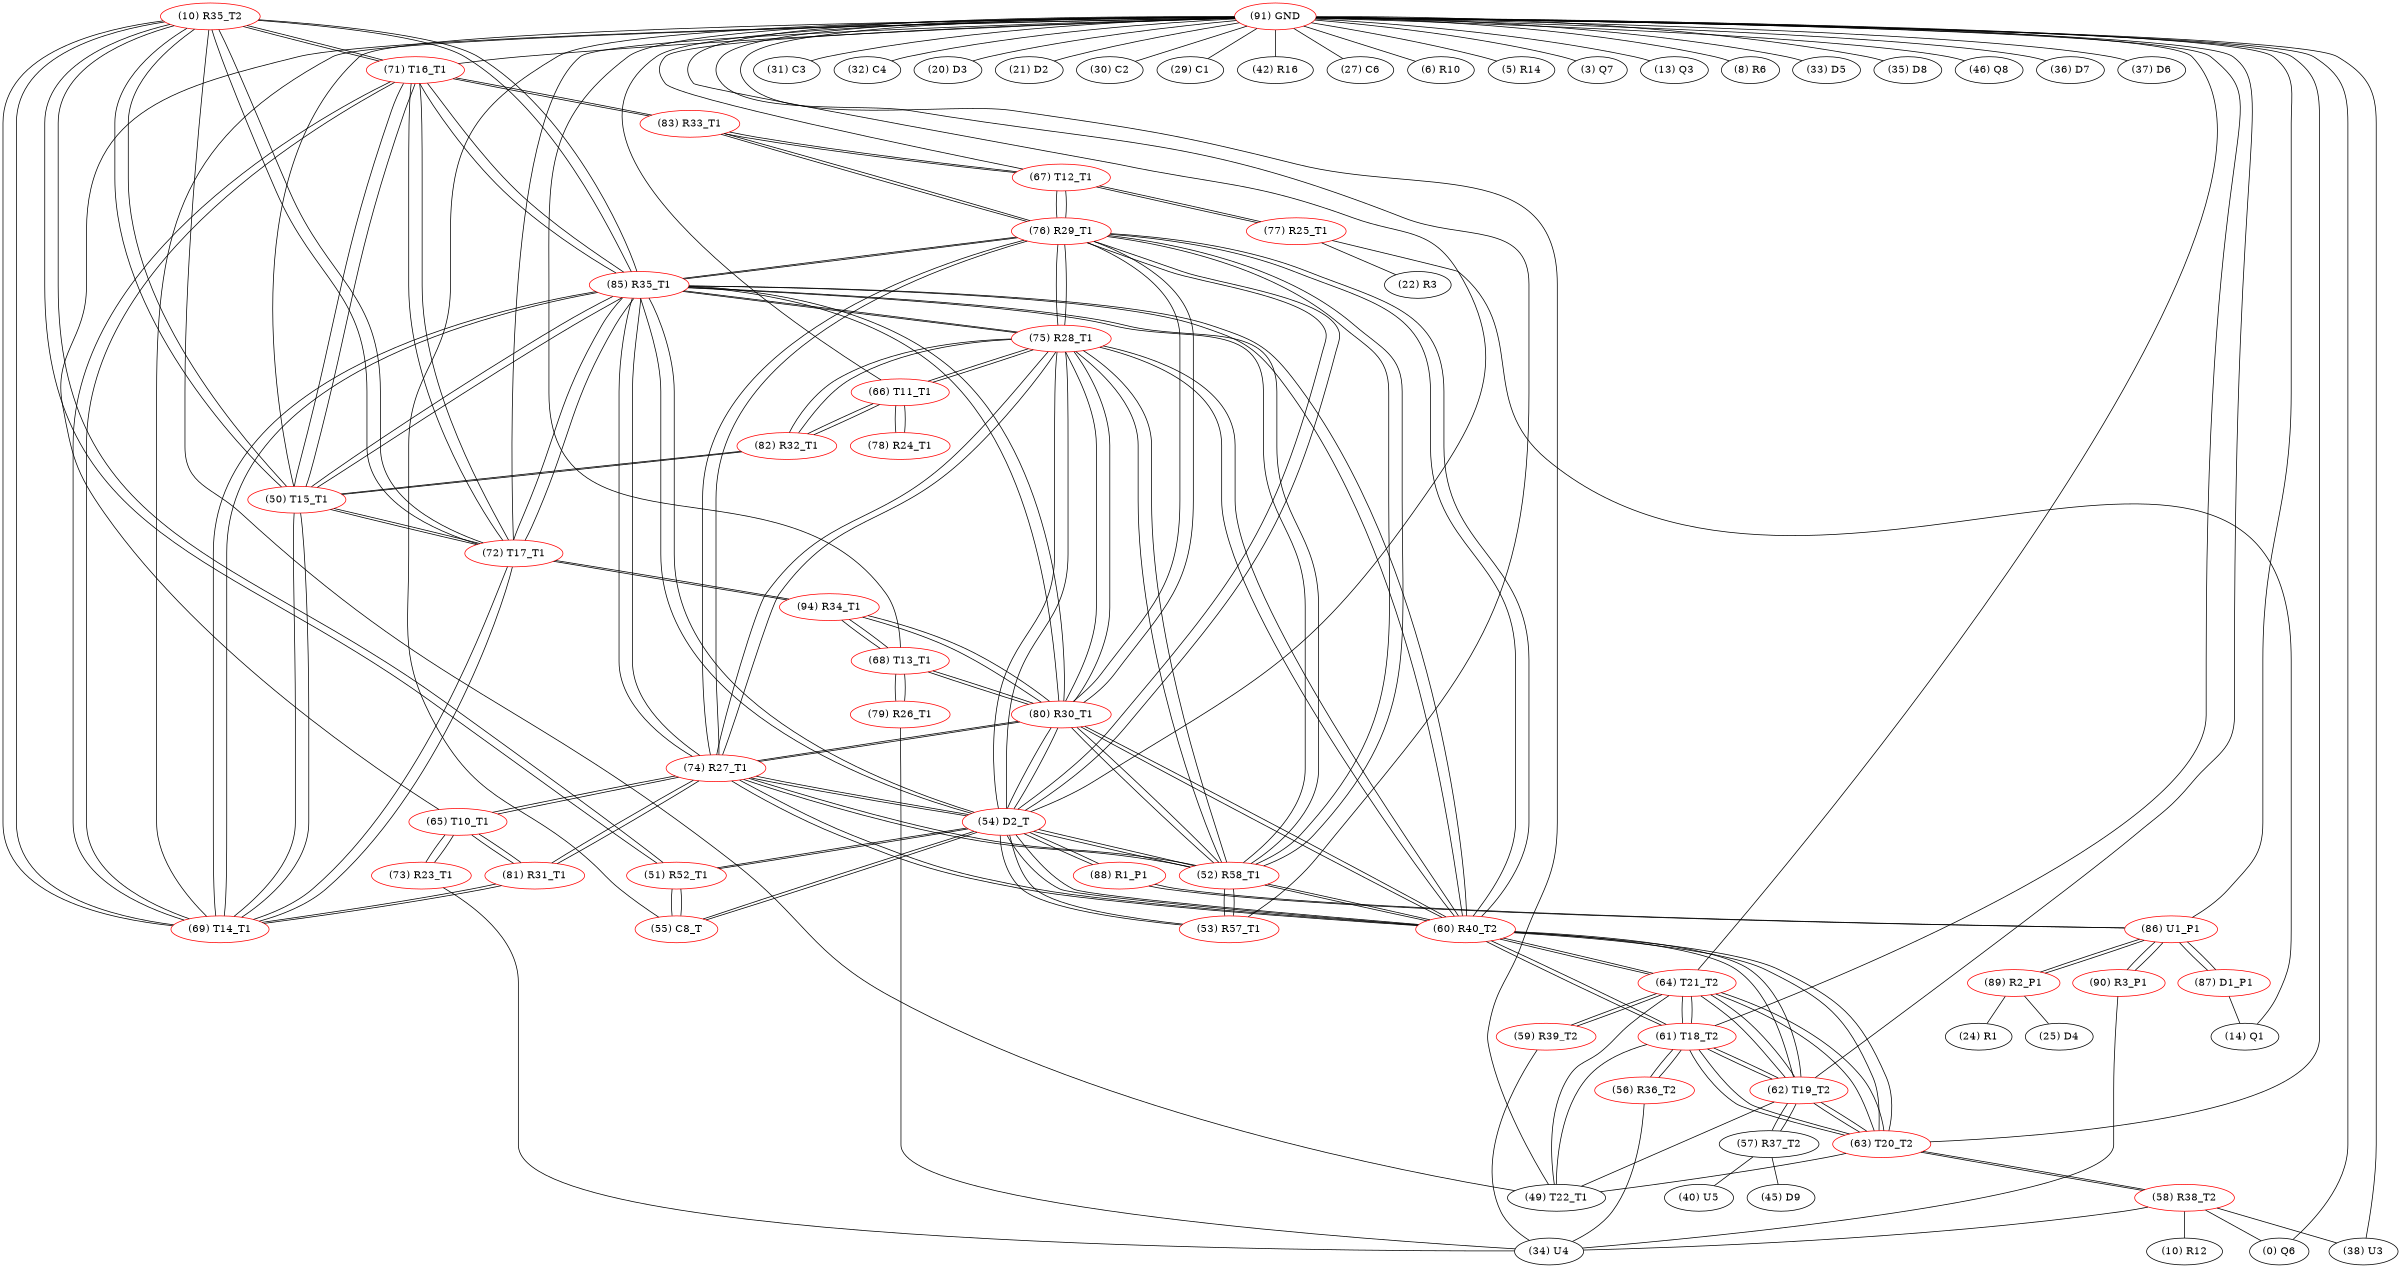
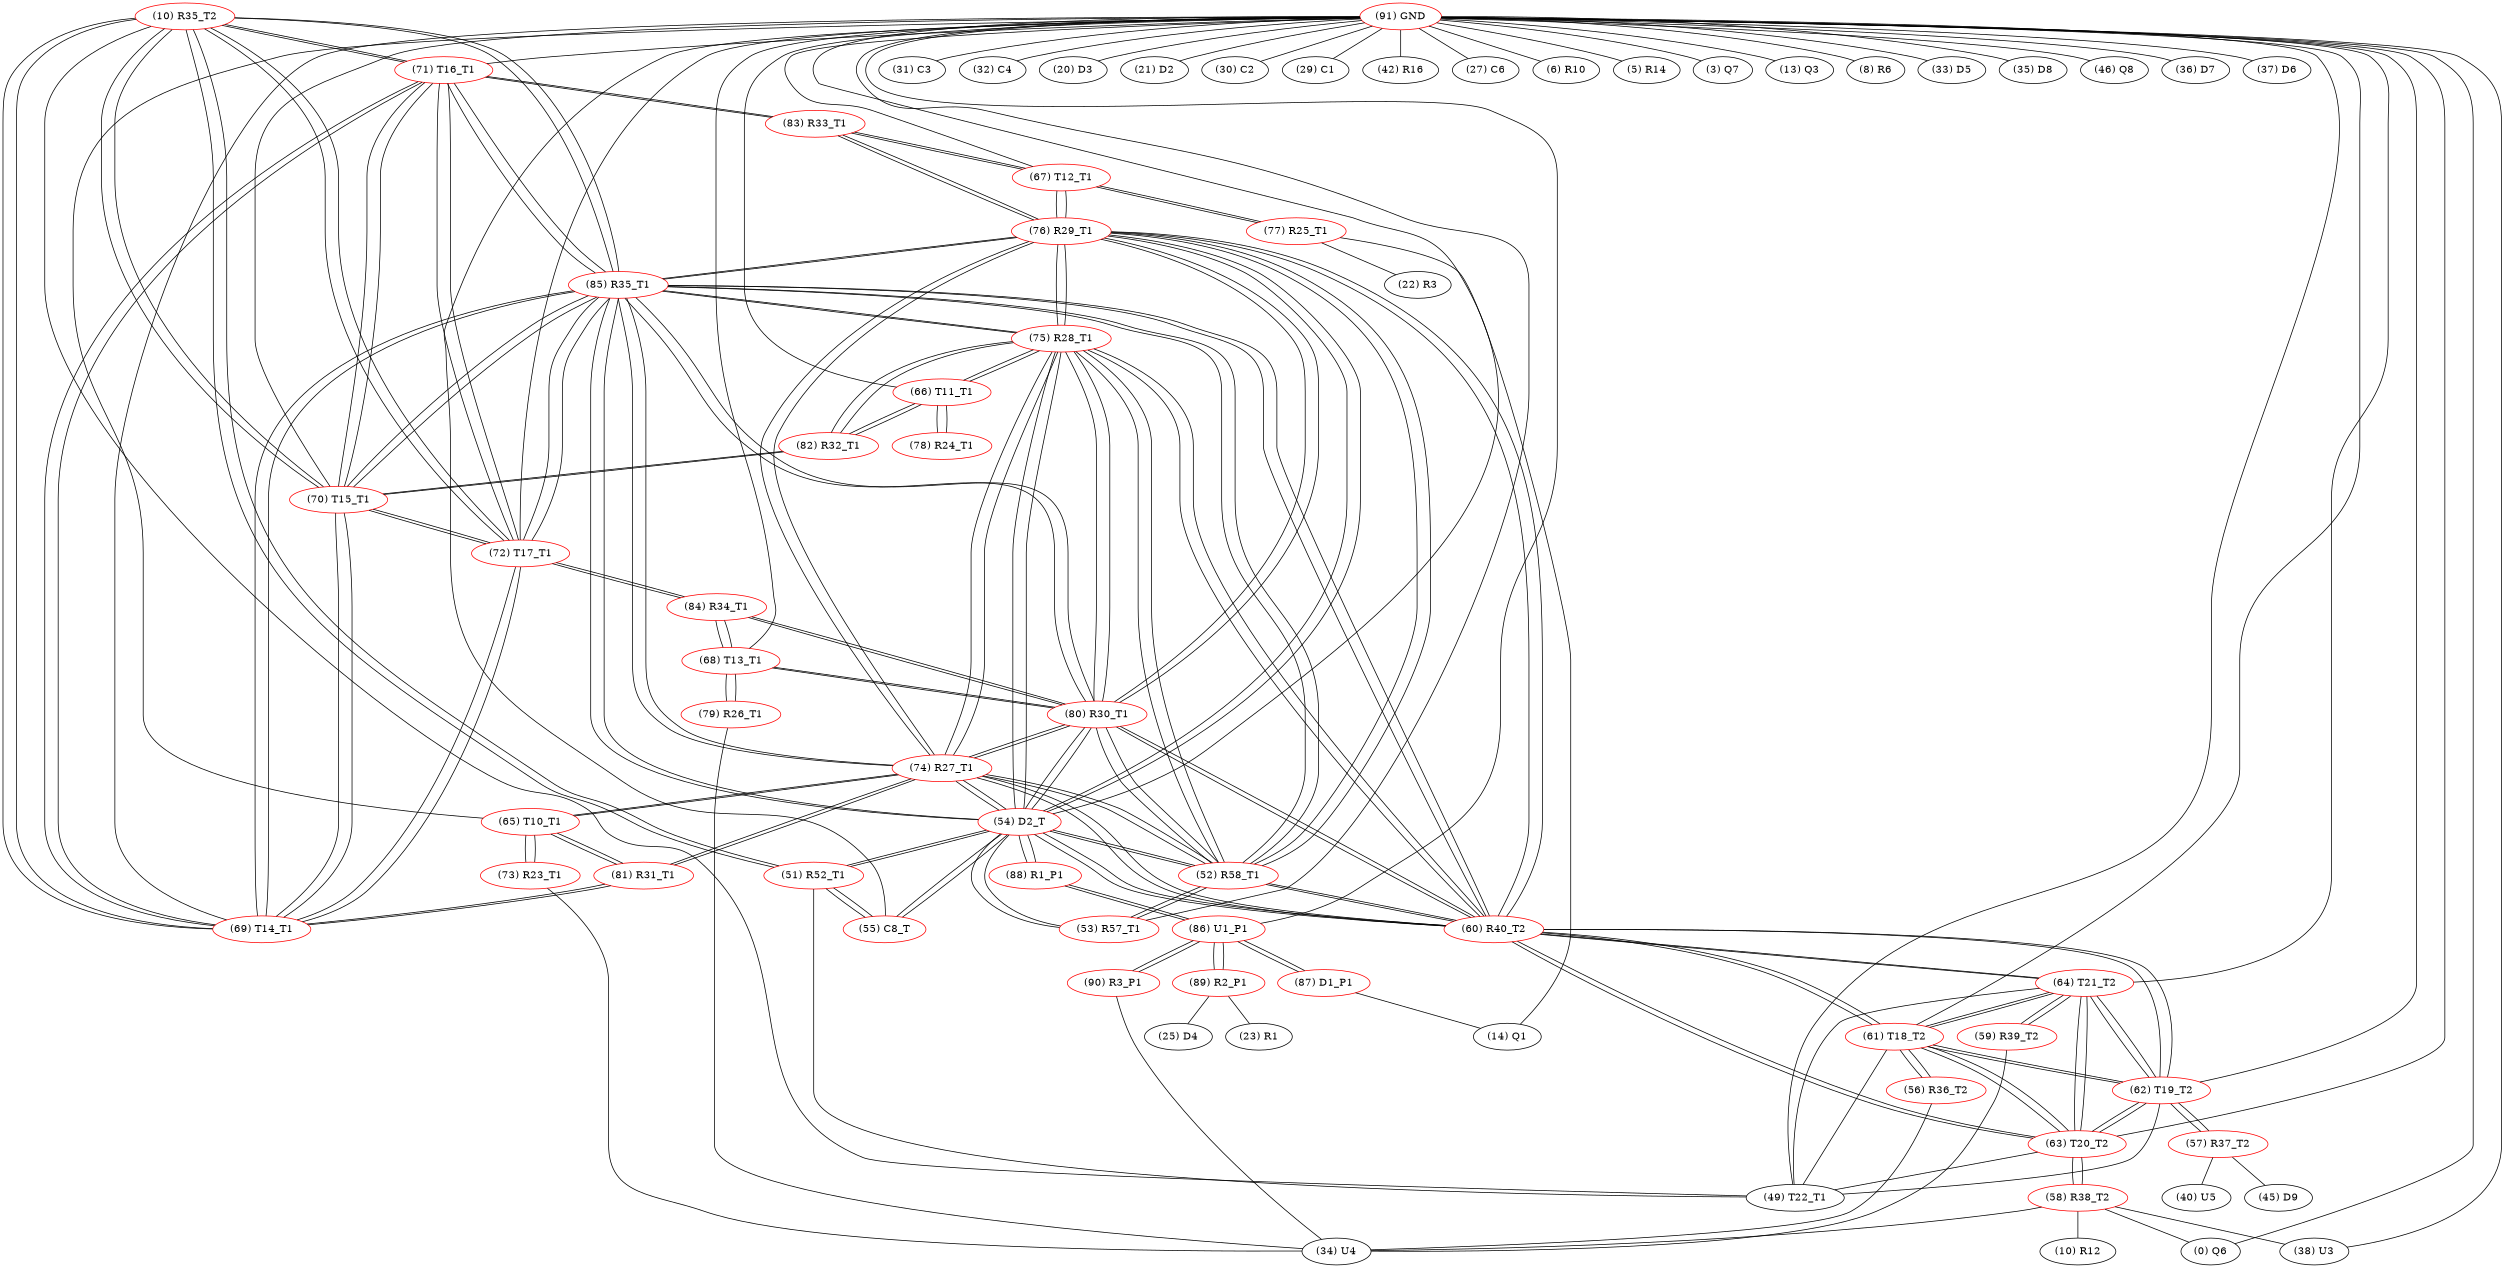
node "(50) T15_T1": label "(50) T15_T1" -> "(70) T15_T1"
node "(94) R34_T1": label "(94) R34_T1" -> "(84) R34_T1"
node "(24) R1": label "(24) R1" -> "(23) R1"
node "(57) R37_T2": color black -> red
edge "(51) R52_T1" -- "(49) T22_T1": added
